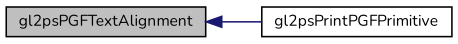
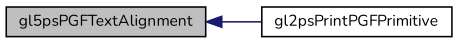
node "gl2psPGFTextAlignment": label "gl2psPGFTextAlignment" -> "gl5psPGFTextAlignment"
